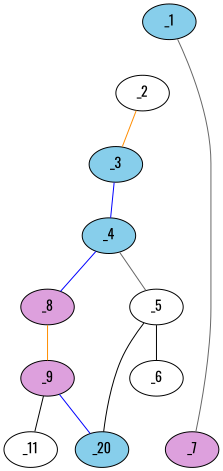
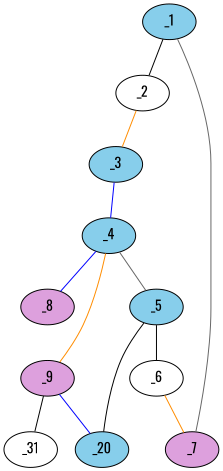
edge "_1" -- "_2": added
node "_5": fillcolor white -> skyblue
edge "_8" -- "_9": now "_4" -- "_9"
edge "_6" -- "_7": added
node "_11": label "_11" -> "_31"
